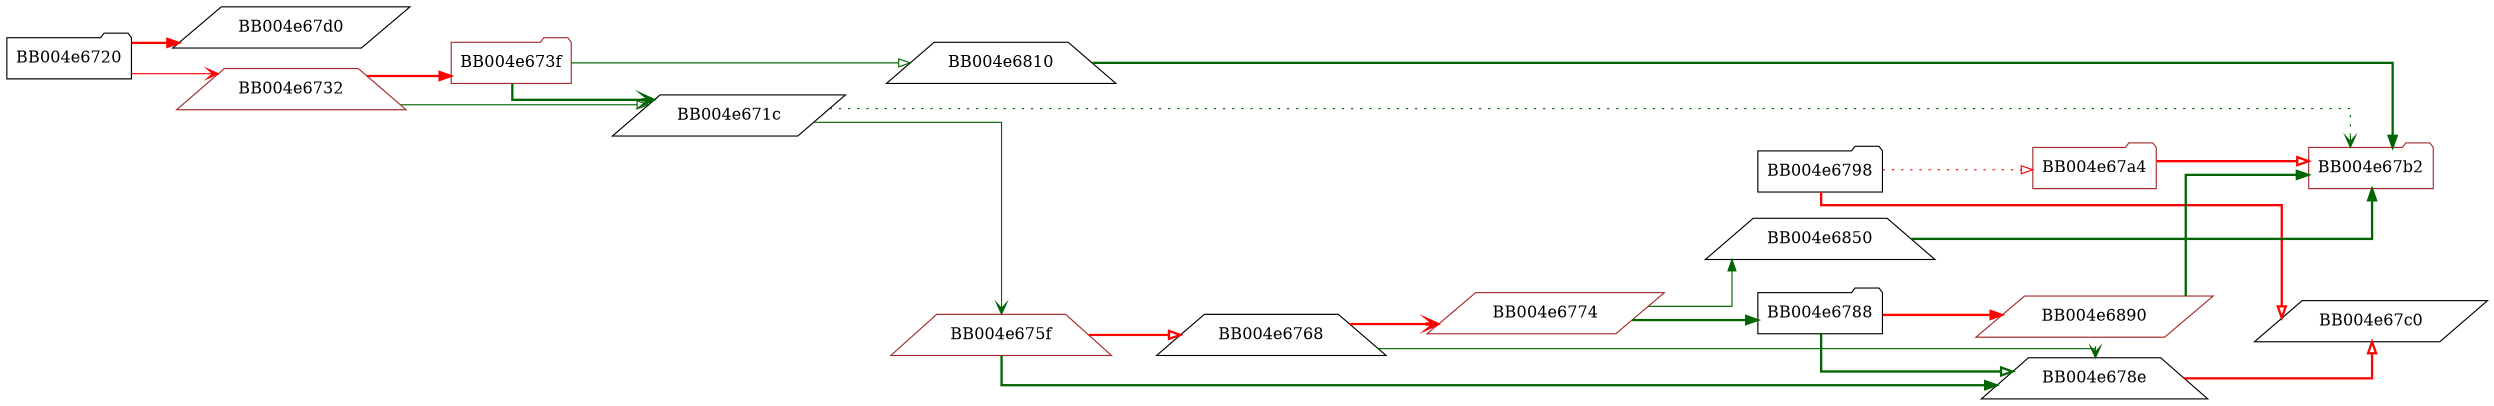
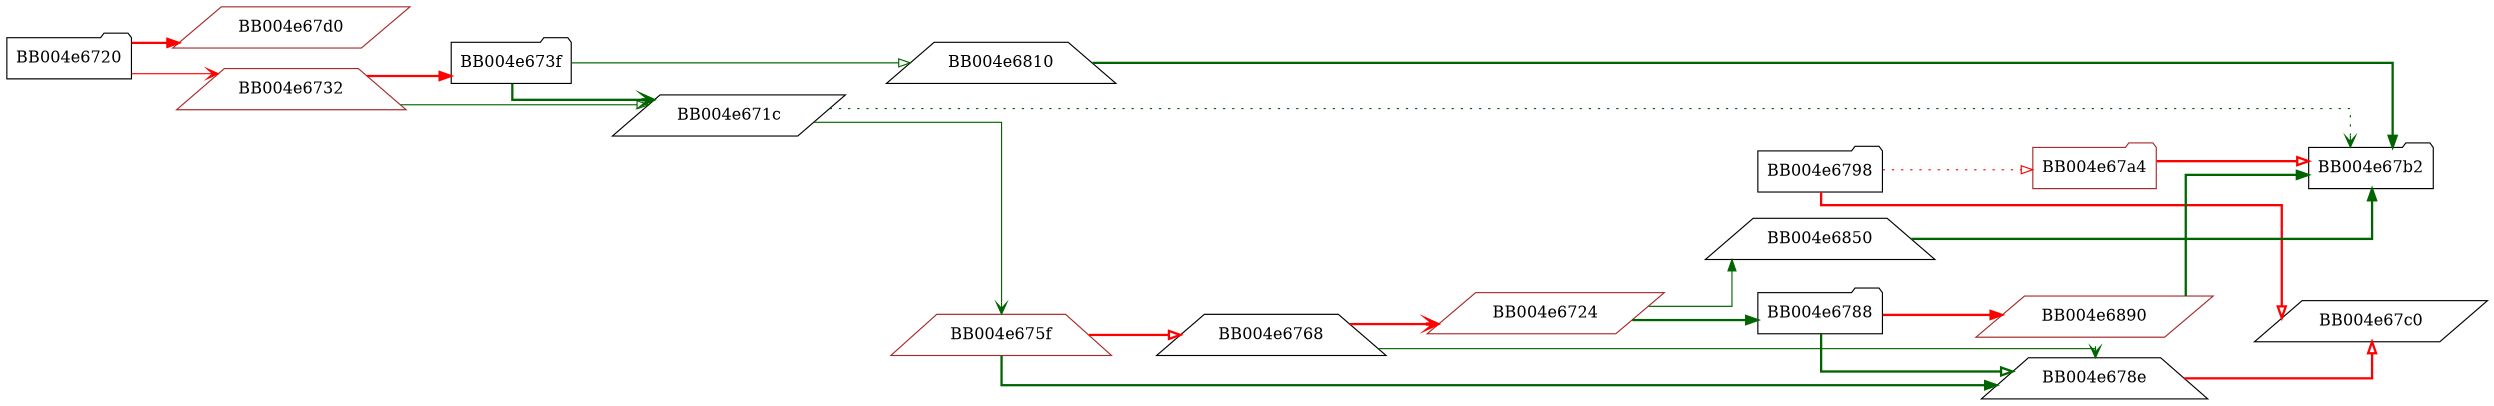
node "BB004e67d0": color black -> brown
node "BB004e673f": color brown -> black
node "BB004e67b2": color brown -> black
node "BB004e6774": label "BB004e6774" -> "BB004e6724"
